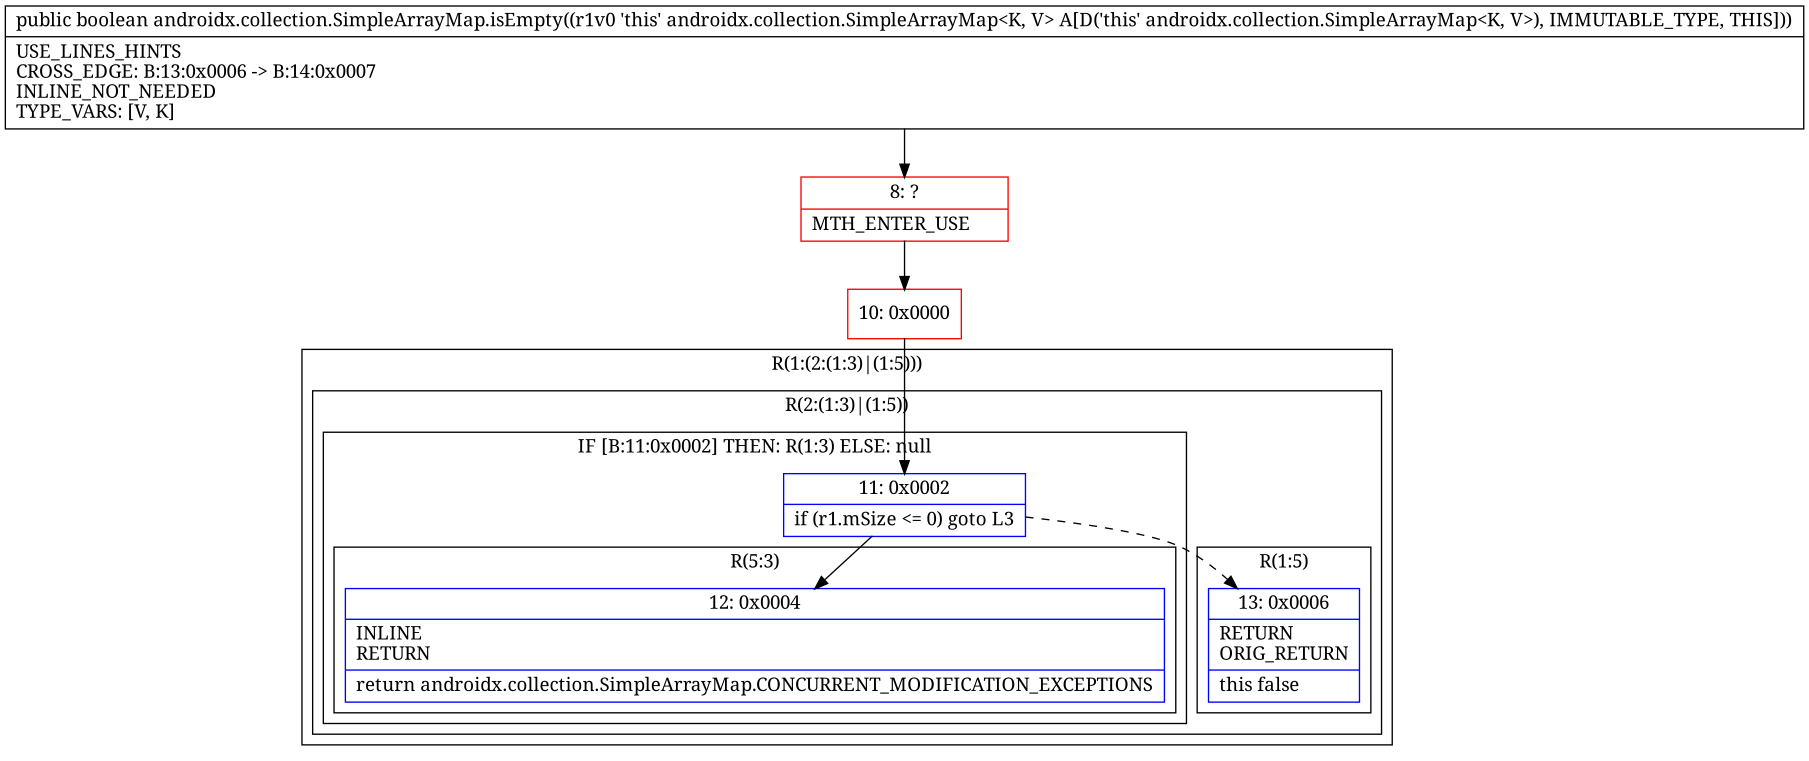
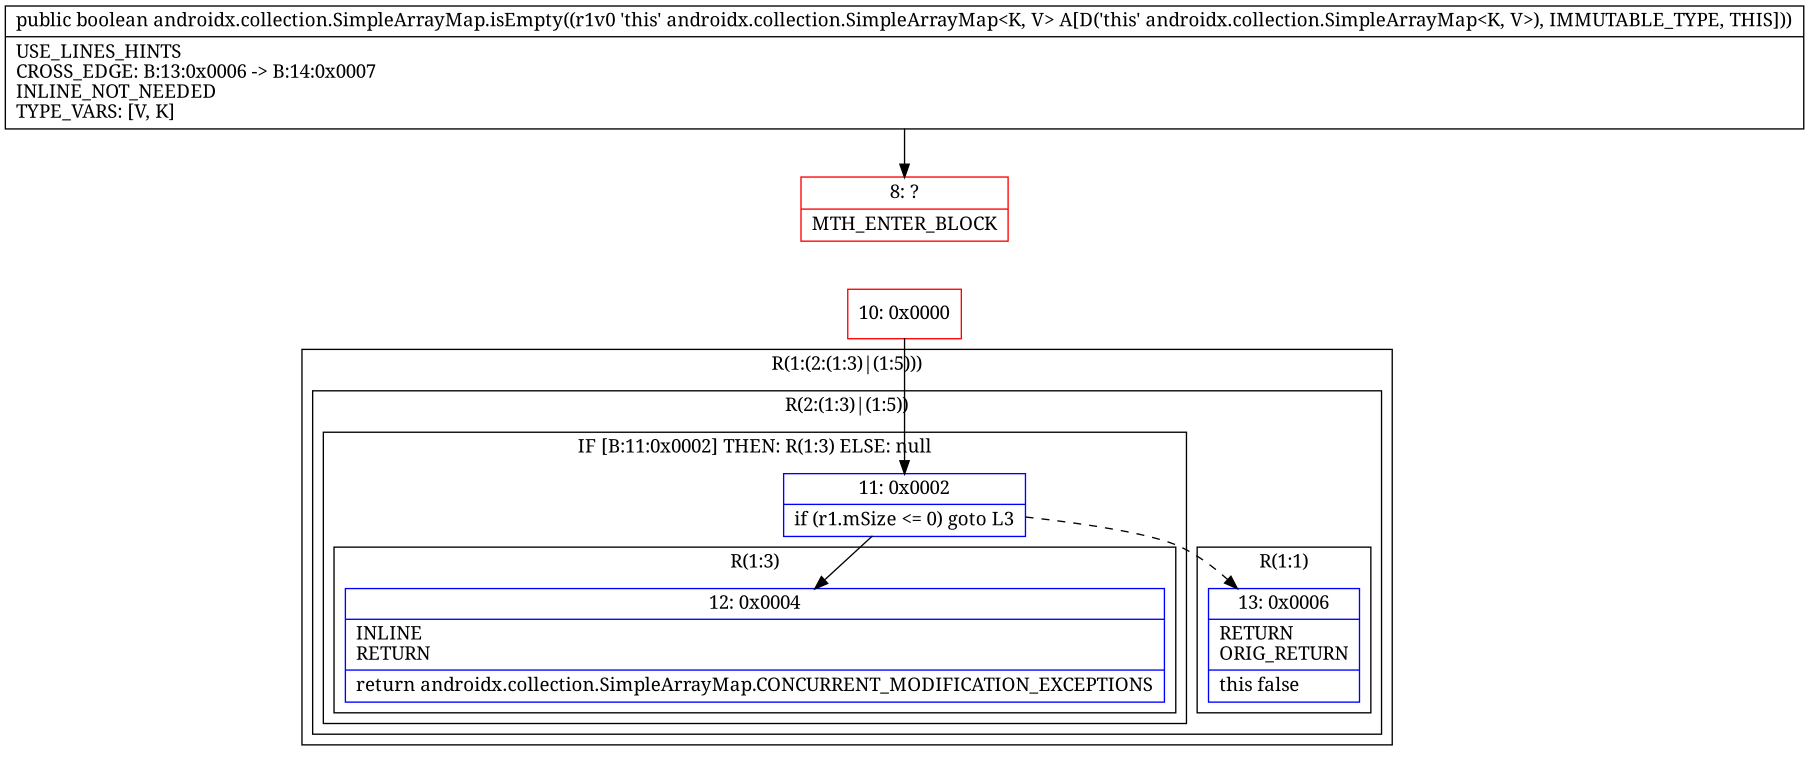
node "8: ?": text "MTH_ENTER_USE" -> "MTH_ENTER_BLOCK"
edge "8: ?" -> "10: 0x0000": removed
cluster "R(5:3)": label "R(5:3)" -> "R(1:3)"
cluster "R(1:5)": label "R(1:5)" -> "R(1:1)"
